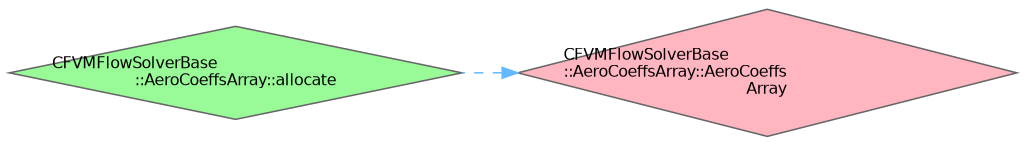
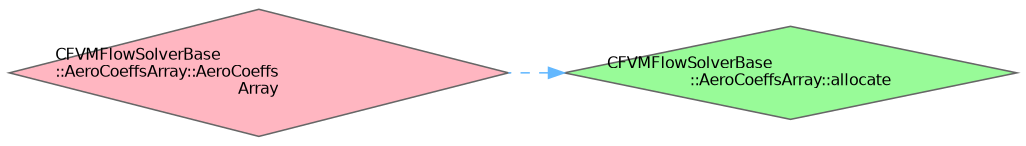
edge "CFVMFlowSolverBase ::AeroCoeffsArray::allocate" -> "CFVMFlowSolverBase ::AeroCoeffsArray::AeroCoeffs Array": reversed
